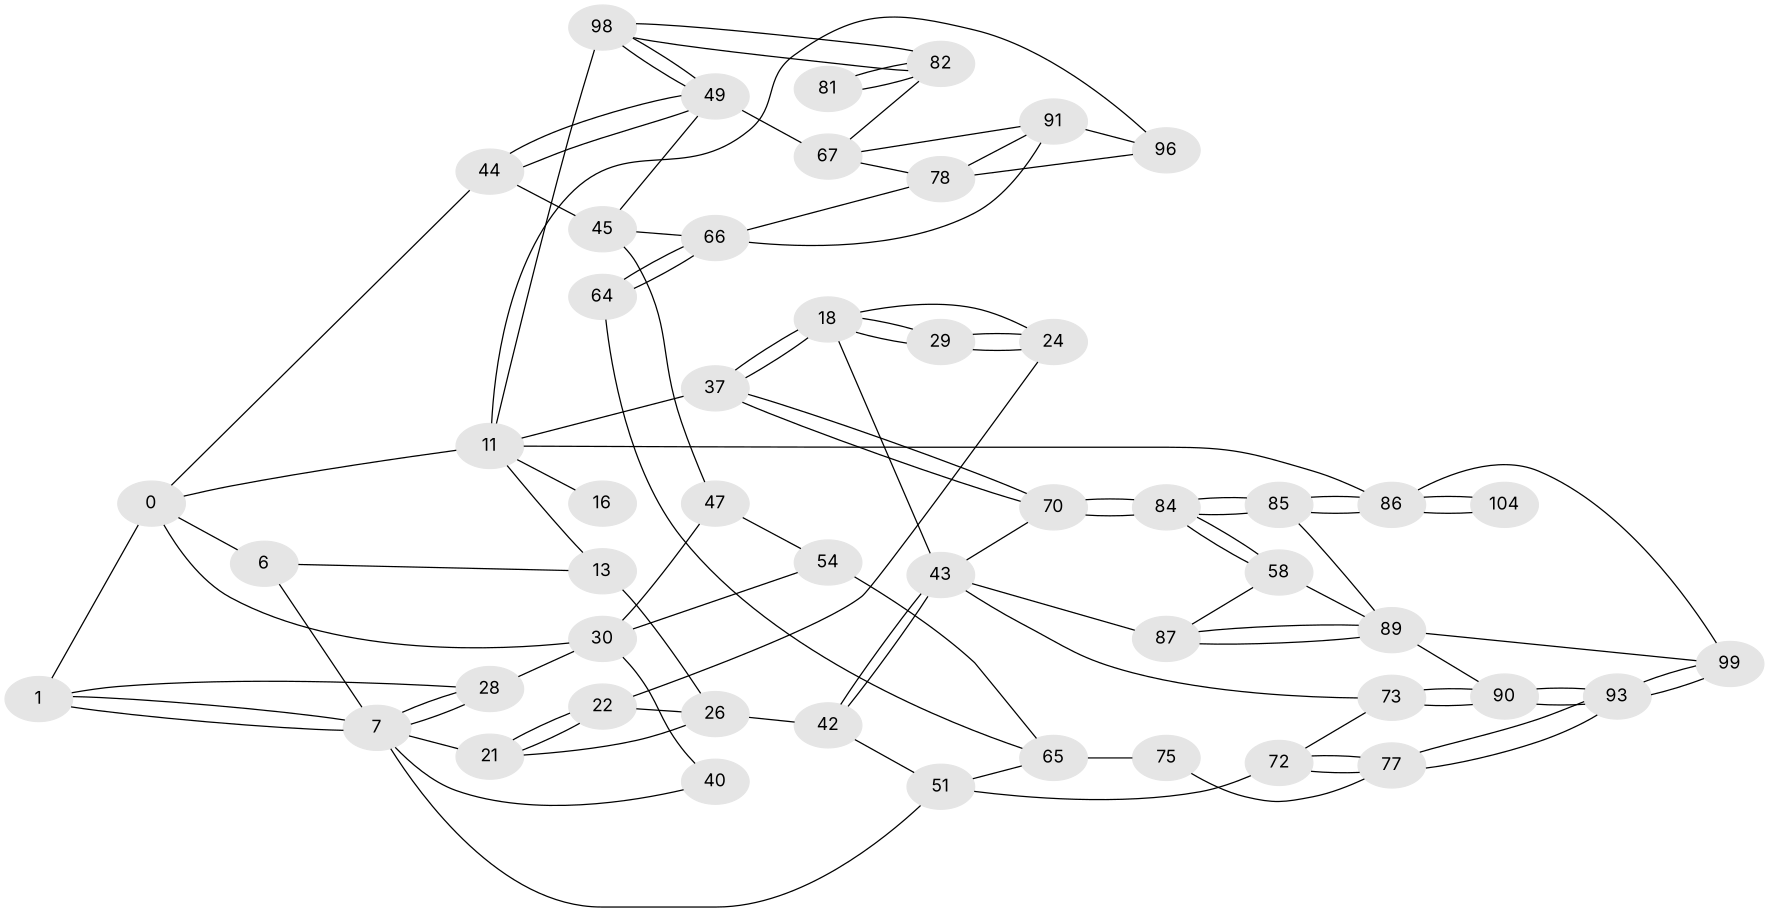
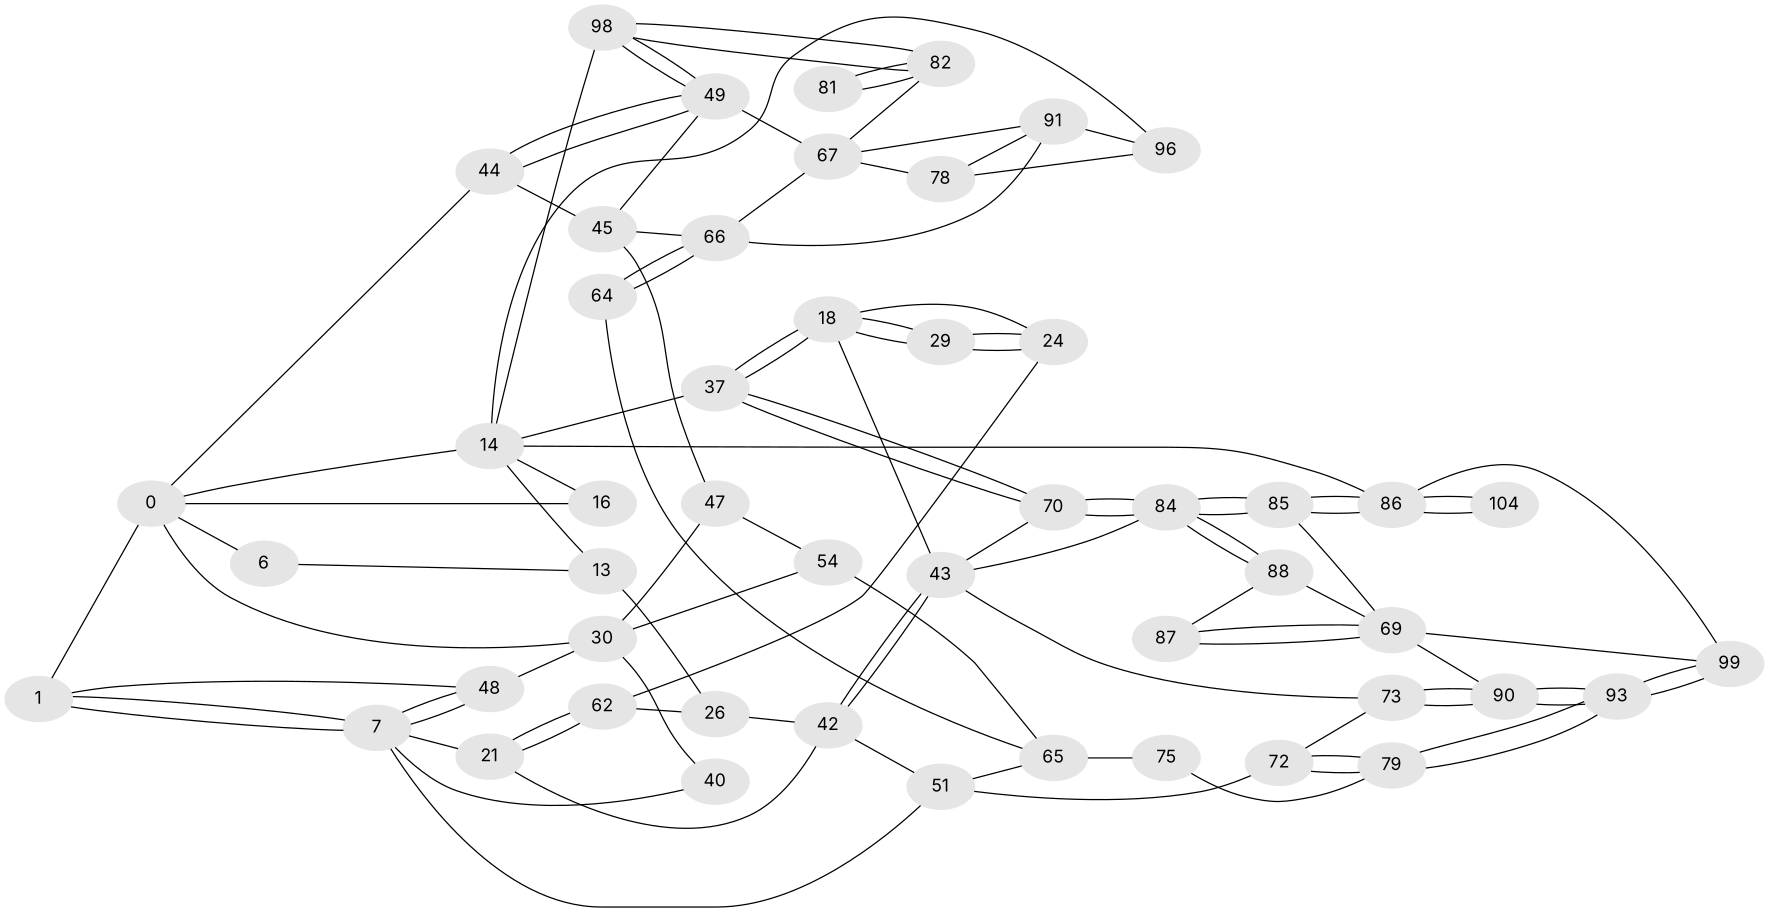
edge "78" -- "66": now "67" -- "66"
node "11": label "11" -> "14"
edge "0" -- "16": added
node "58": label "58" -> "88"
edge "43" -- "87": now "43" -- "84"
node "89": label "89" -> "69"
edge "6" -- "7": removed
node "28": label "28" -> "48"
node "22": label "22" -> "62"
edge "26" -- "21": now "42" -- "21"
node "77": label "77" -> "79"
